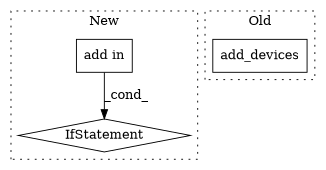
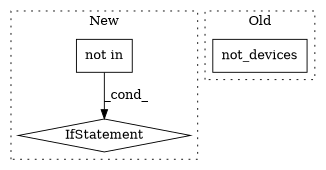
node "add in": label "add in" -> "not in"
node "add_devices": label "add_devices" -> "not_devices"
